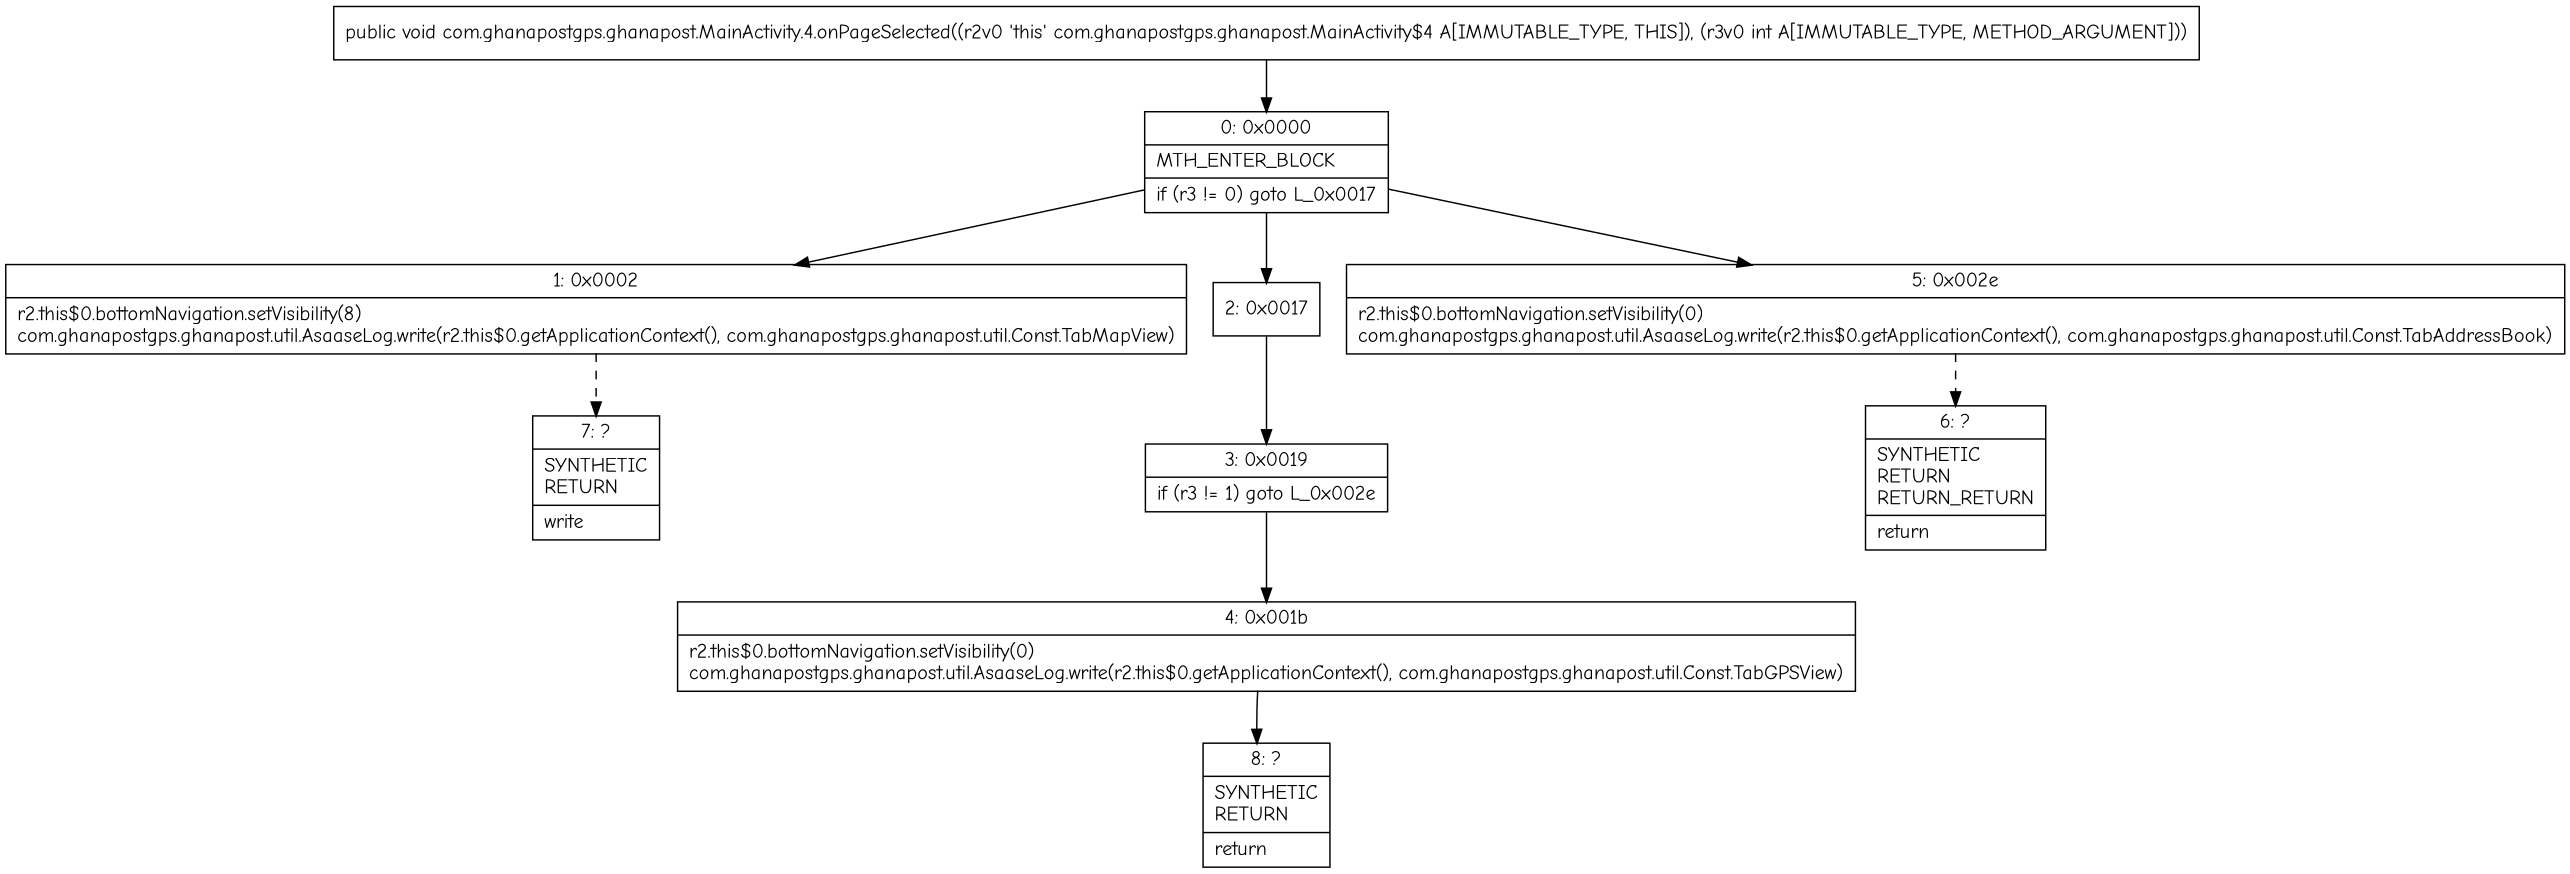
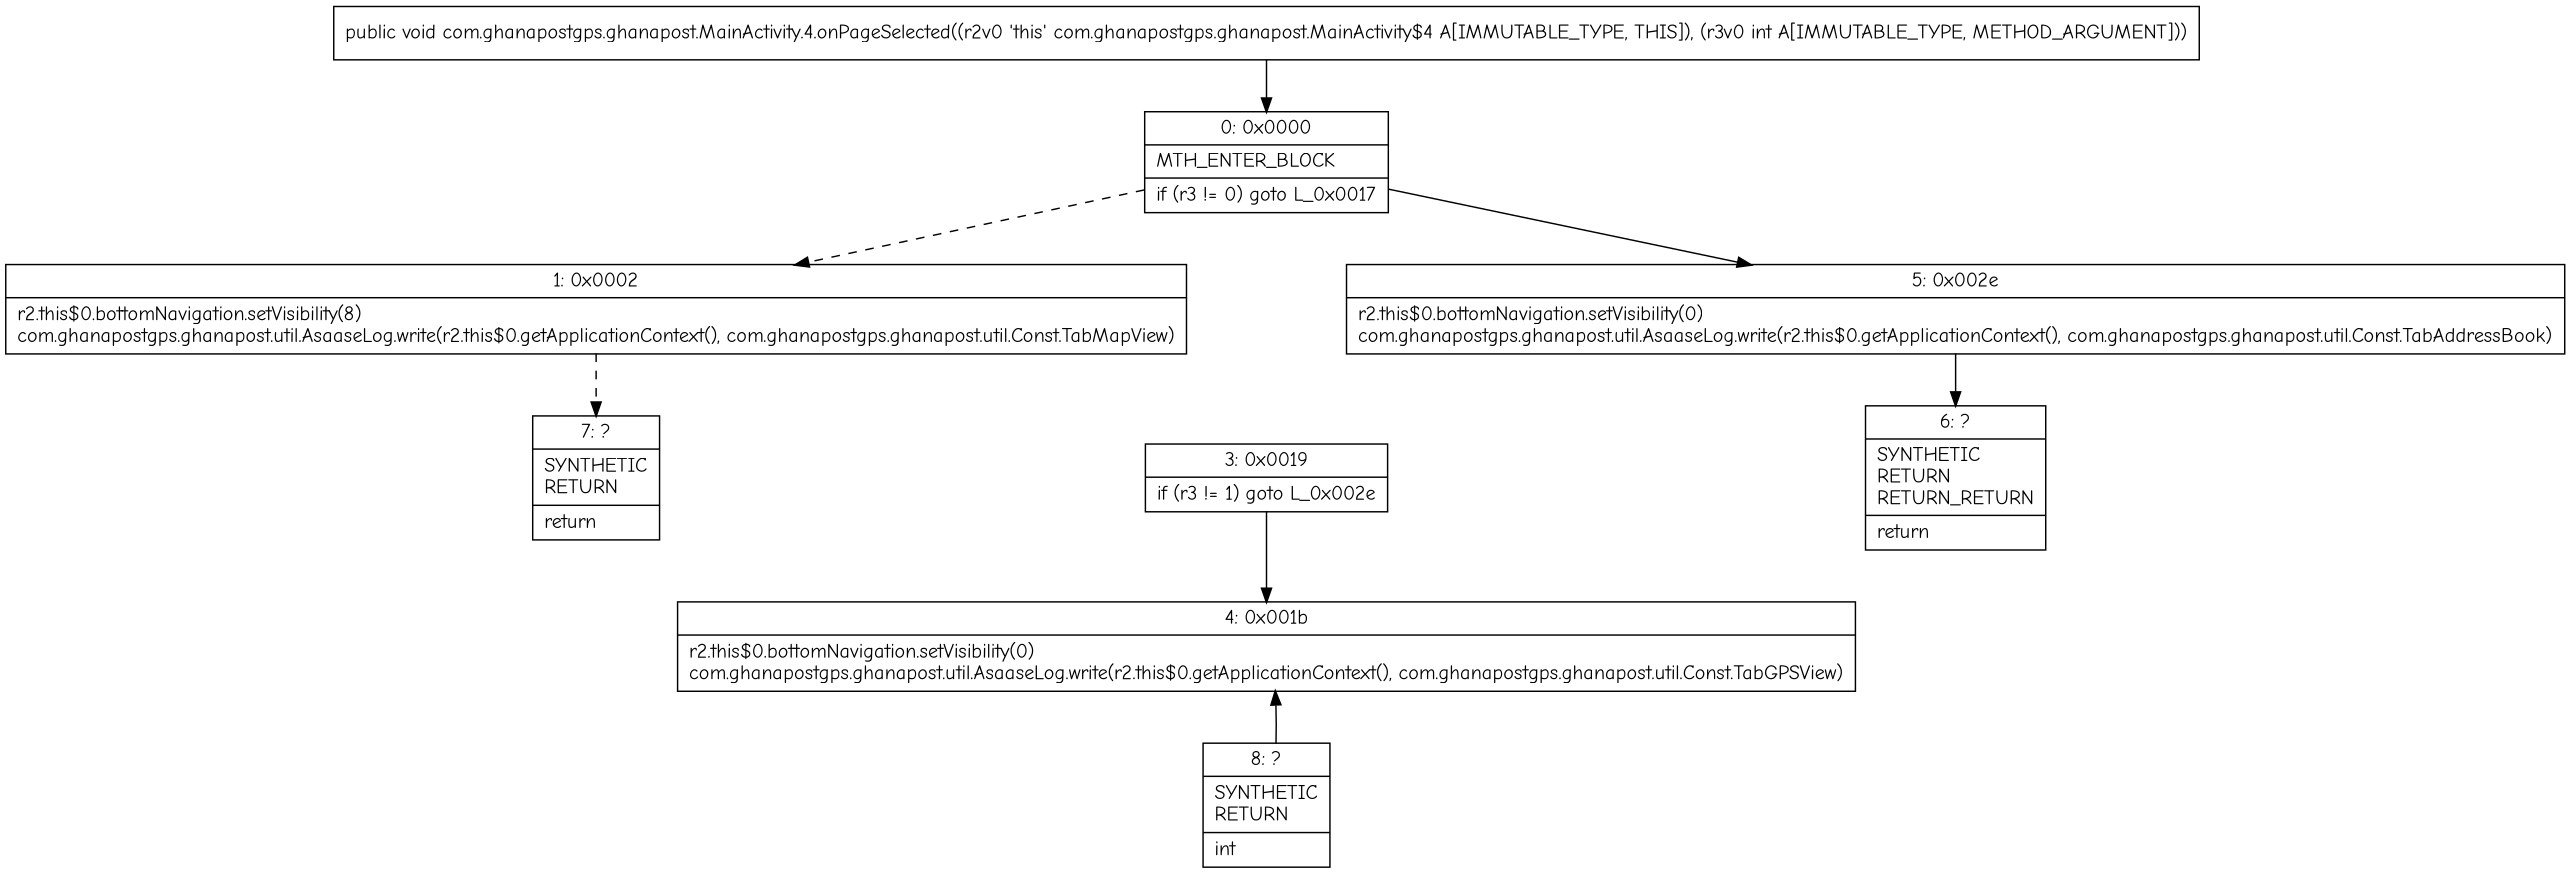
edge "0: 0x0000" -> "1: 0x0002": style solid -> dashed
node "2: 0x0017": removed
edge "5: 0x002e" -> "6: ?": style dashed -> solid
node "7: ?": text "write" -> "return"
edge "4: 0x001b" -> "8: ?": reversed
node "8: ?": text "return" -> "int"
